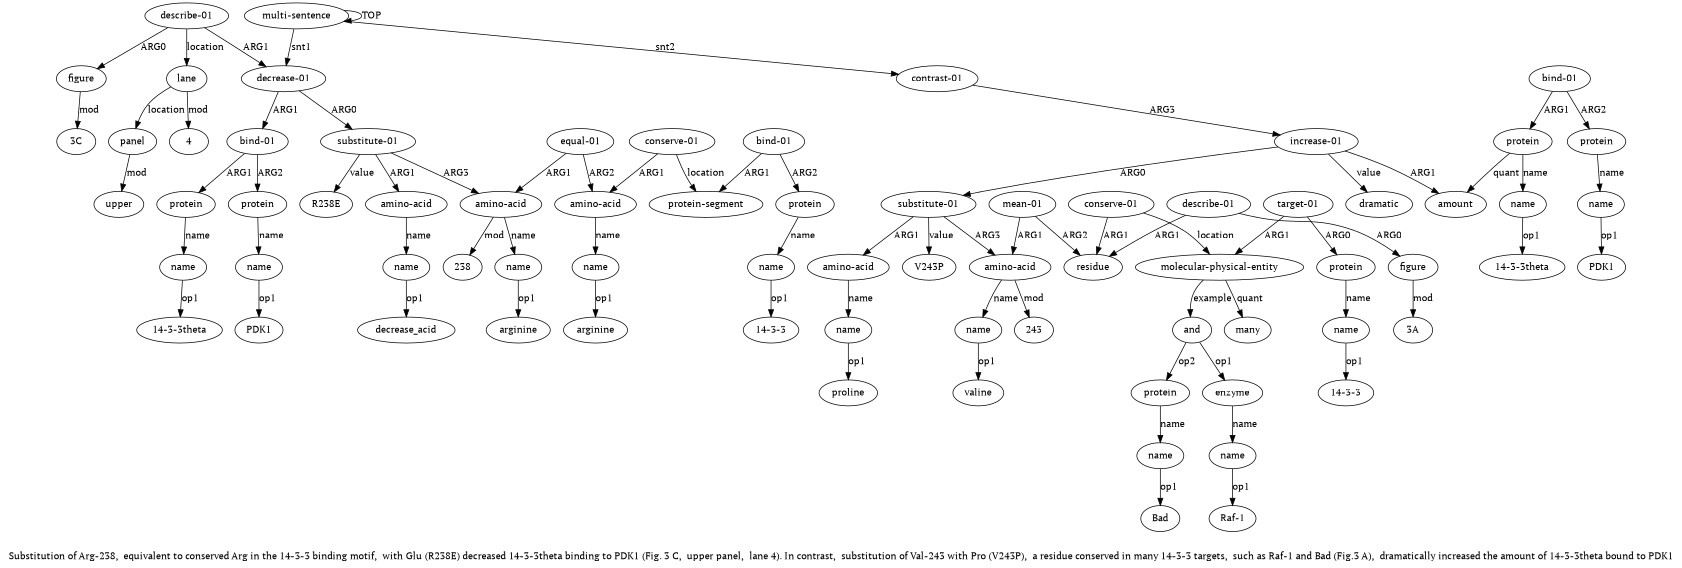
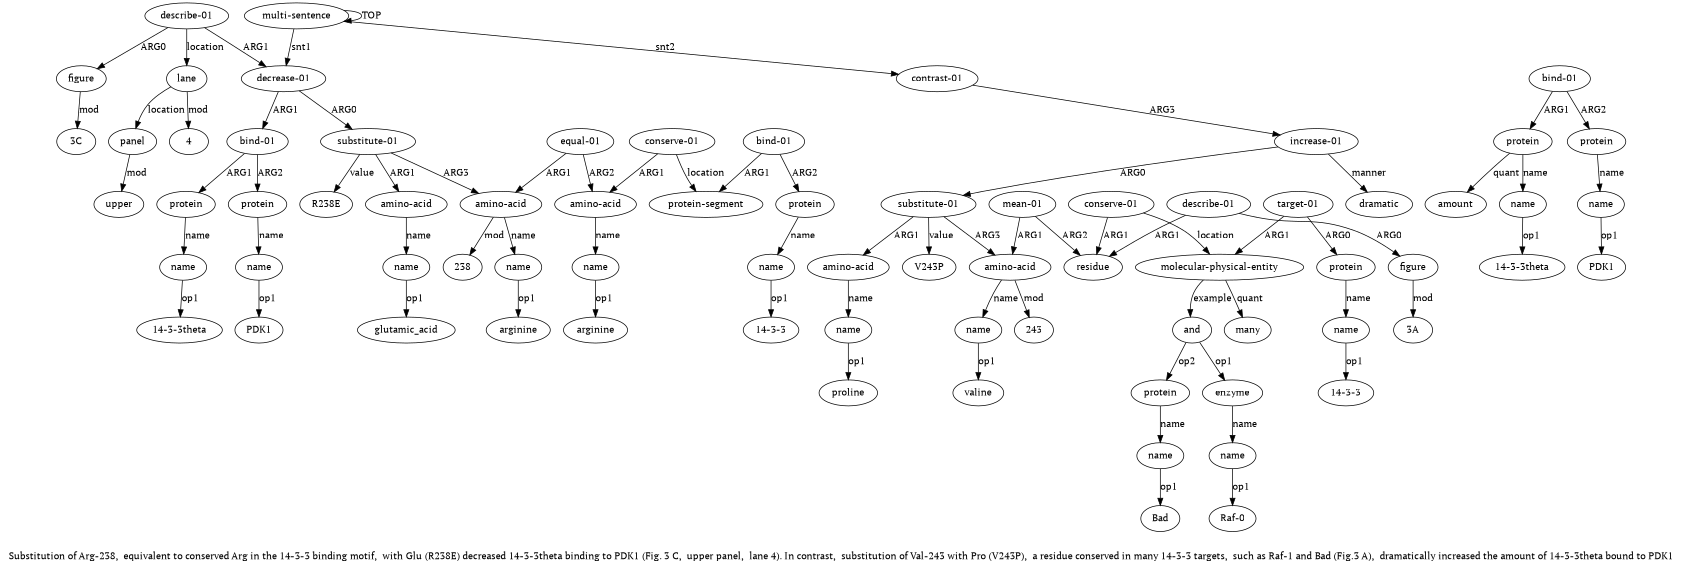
edge "increase-01" -> "amount": removed, label "ARG1"
edge "increase-01" -> "dramatic": label "value" -> "manner"
node "decrease_acid": label "decrease_acid" -> "glutamic_acid"
node "Raf-1": label "Raf-1" -> "Raf-0"
